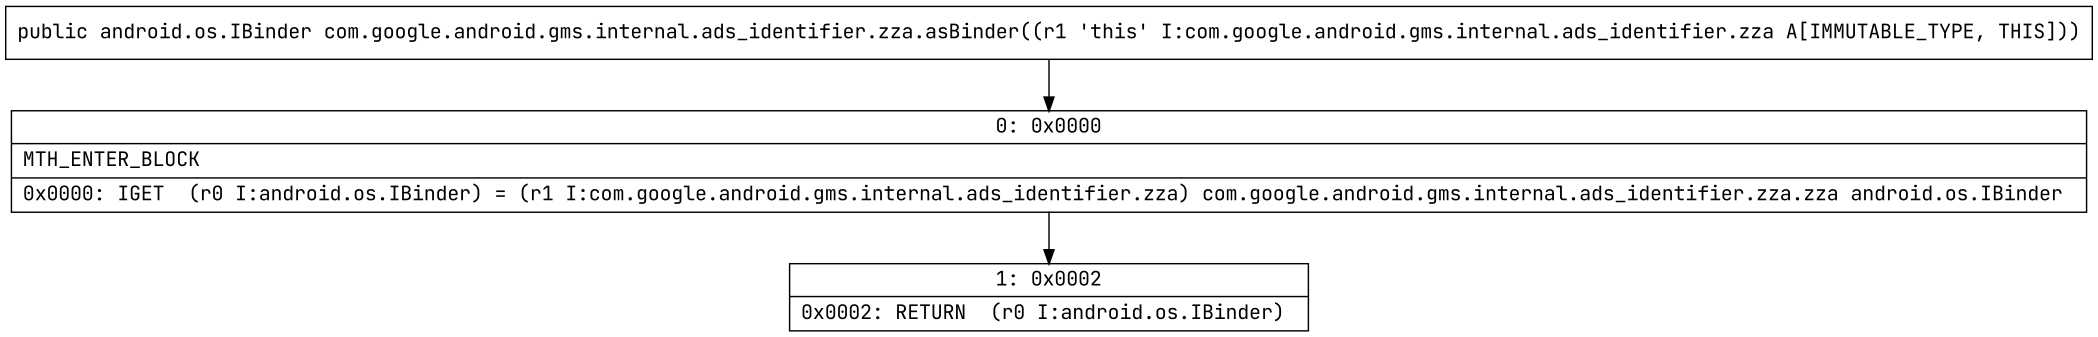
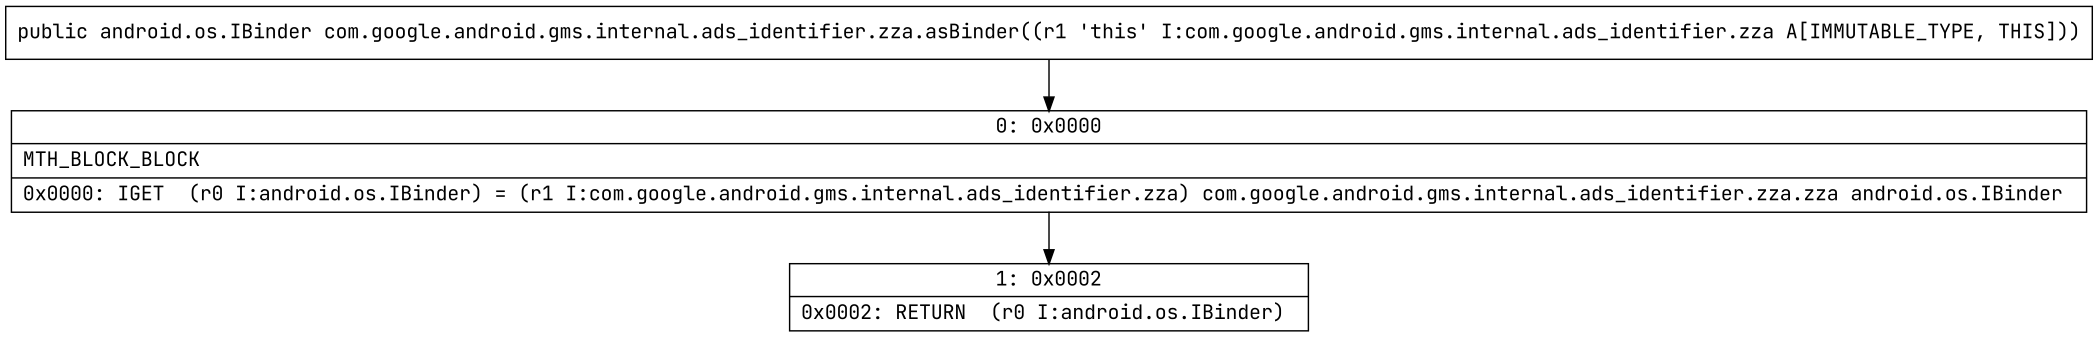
node "0: 0x0000": text "MTH_ENTER_BLOCK" -> "MTH_BLOCK_BLOCK"
